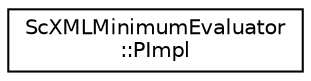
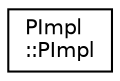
node "ScXMLMinimumEvaluator ::PImpl": label "ScXMLMinimumEvaluator ::PImpl" -> "PImpl ::PImpl"
